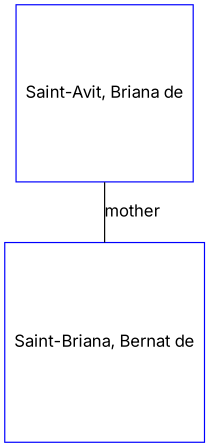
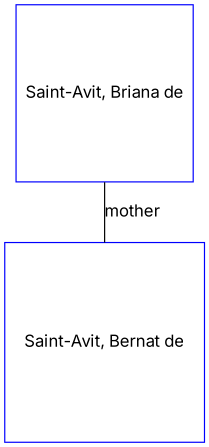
node "Saint-Briana, Bernat de": label "Saint-Briana, Bernat de" -> "Saint-Avit, Bernat de"
